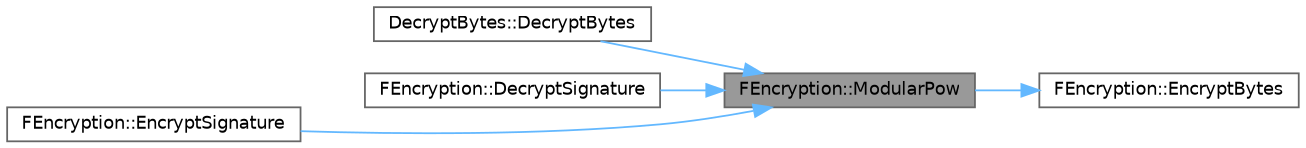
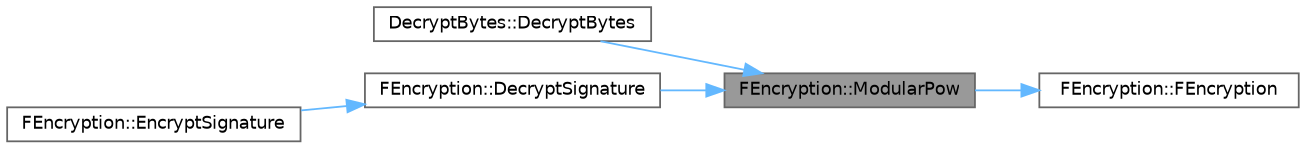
node "FEncryption::EncryptBytes": label "FEncryption::EncryptBytes" -> "FEncryption::FEncryption"
edge "FEncryption::EncryptSignature" -> "FEncryption::ModularPow": now "FEncryption::EncryptSignature" -> "FEncryption::DecryptSignature"
